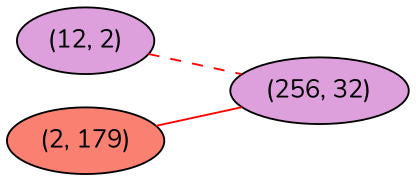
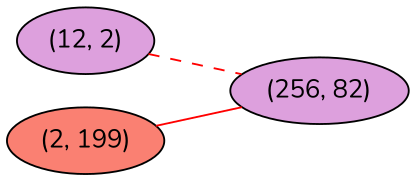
node "(256, 32)": label "(256, 32)" -> "(256, 82)"
node "(2, 179)": label "(2, 179)" -> "(2, 199)"
